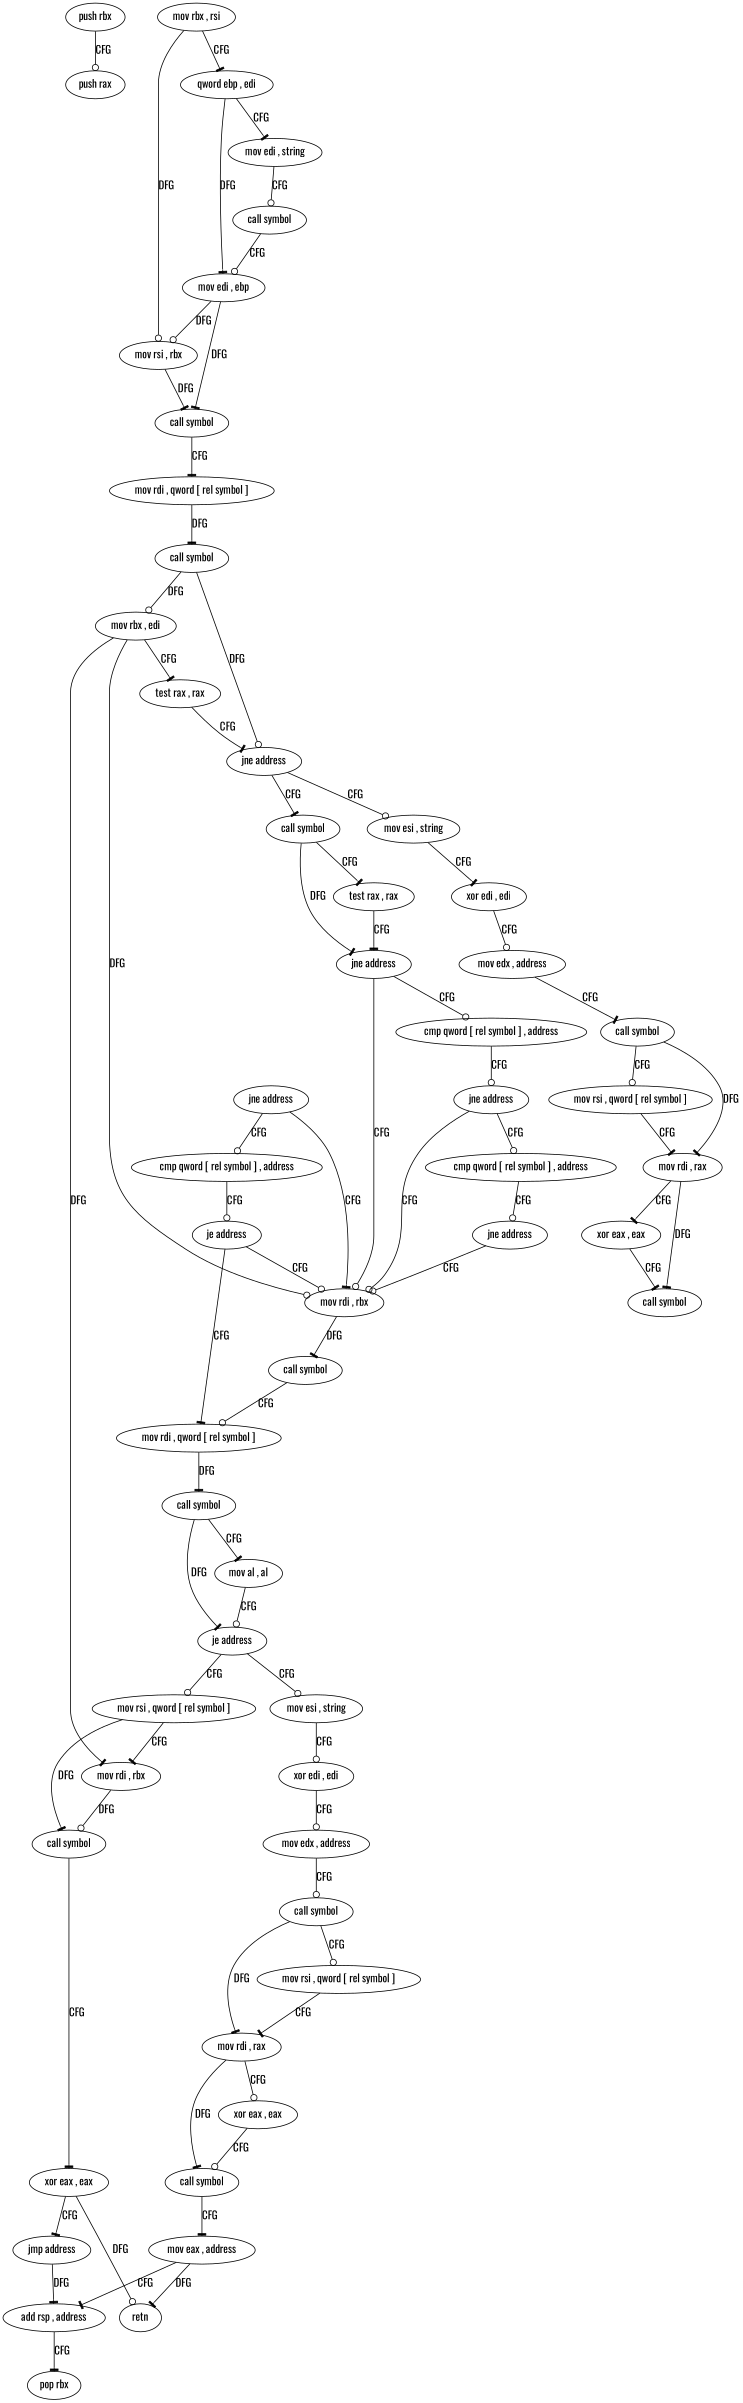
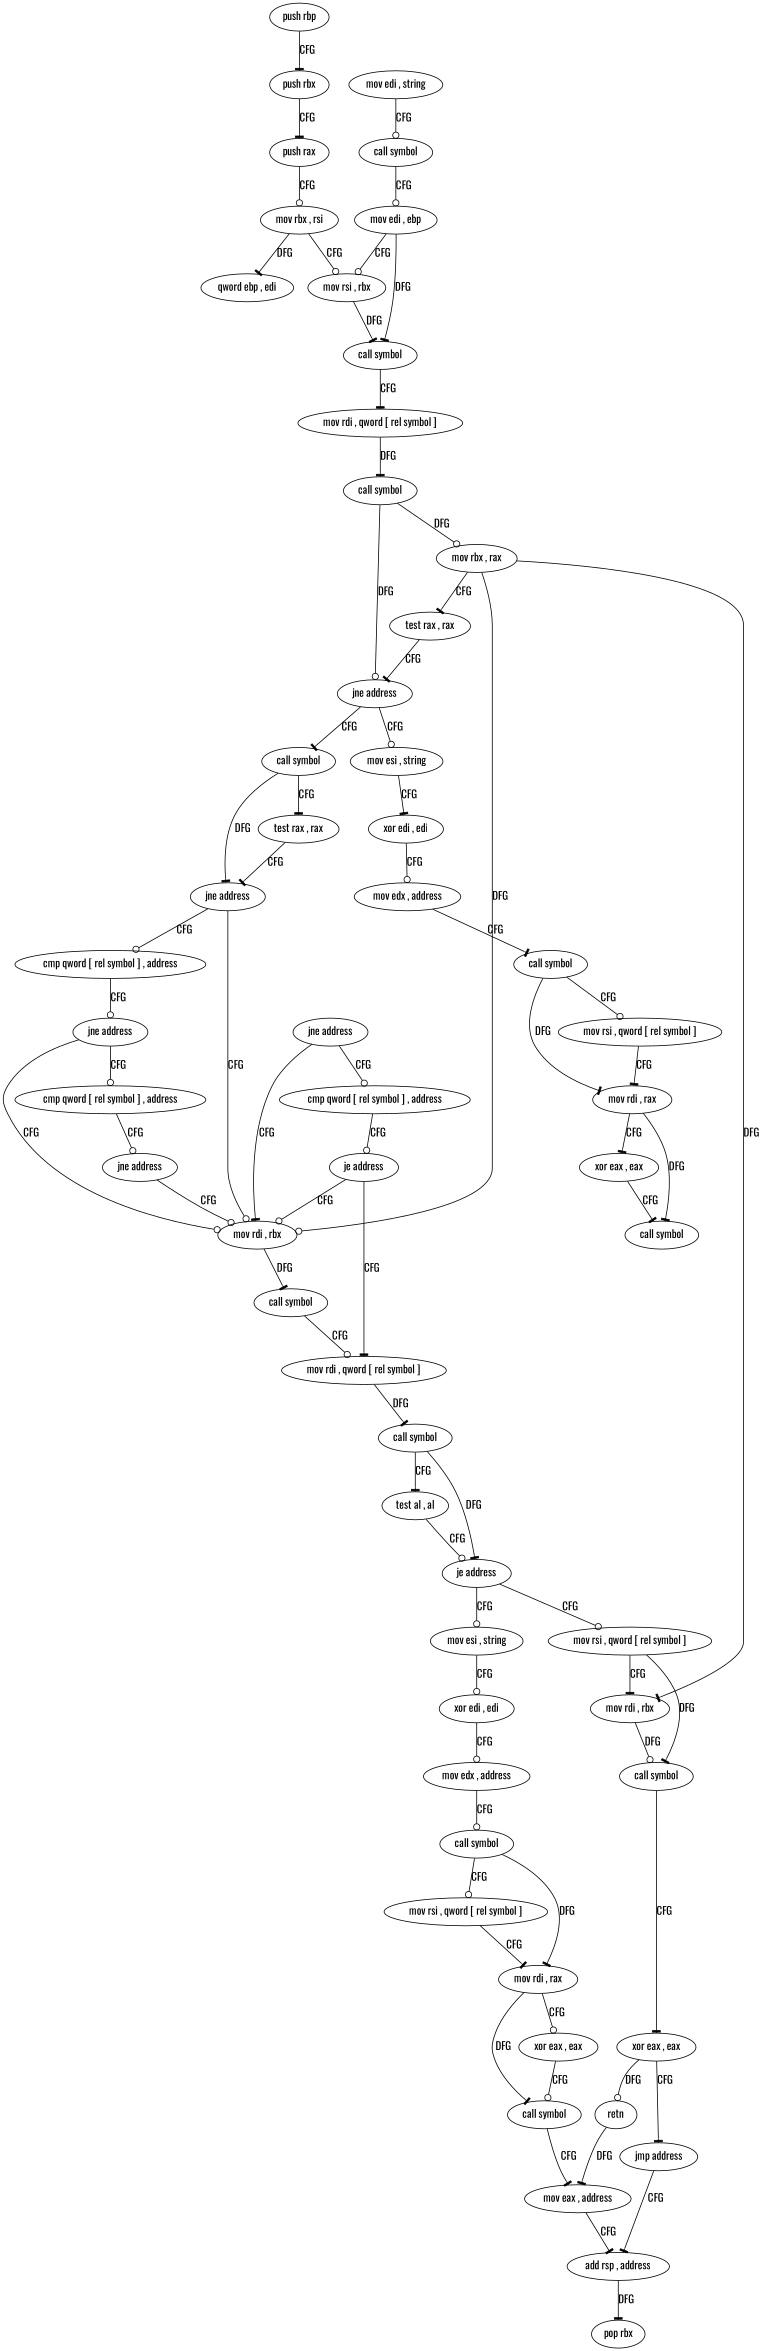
node "push rbp": added
edge "push rbx" -> "push rax": arrowhead odot -> tee
edge "mov rbx , rsi" -> "qword ebp , edi": label "CFG" -> "DFG"
edge "qword ebp , edi" -> "mov edi , string": removed, label "CFG"
edge "push rax" -> "mov rbx , rsi": added, label "CFG"
edge "qword ebp , edi" -> "mov edi , ebp": removed, label "DFG"
edge "mov rbx , rsi" -> "mov rsi , rbx": label "DFG" -> "CFG"
edge "mov edi , ebp" -> "mov rsi , rbx": label "DFG" -> "CFG"
node "mov rbx , edi": label "mov rbx , edi" -> "mov rbx , rax"
node "mov al , al": label "mov al , al" -> "test al , al"
edge "mov eax , address" -> "retn": reversed
edge "jmp address" -> "add rsp , address": label "DFG" -> "CFG"
edge "add rsp , address" -> "pop rbx": label "CFG" -> "DFG"
